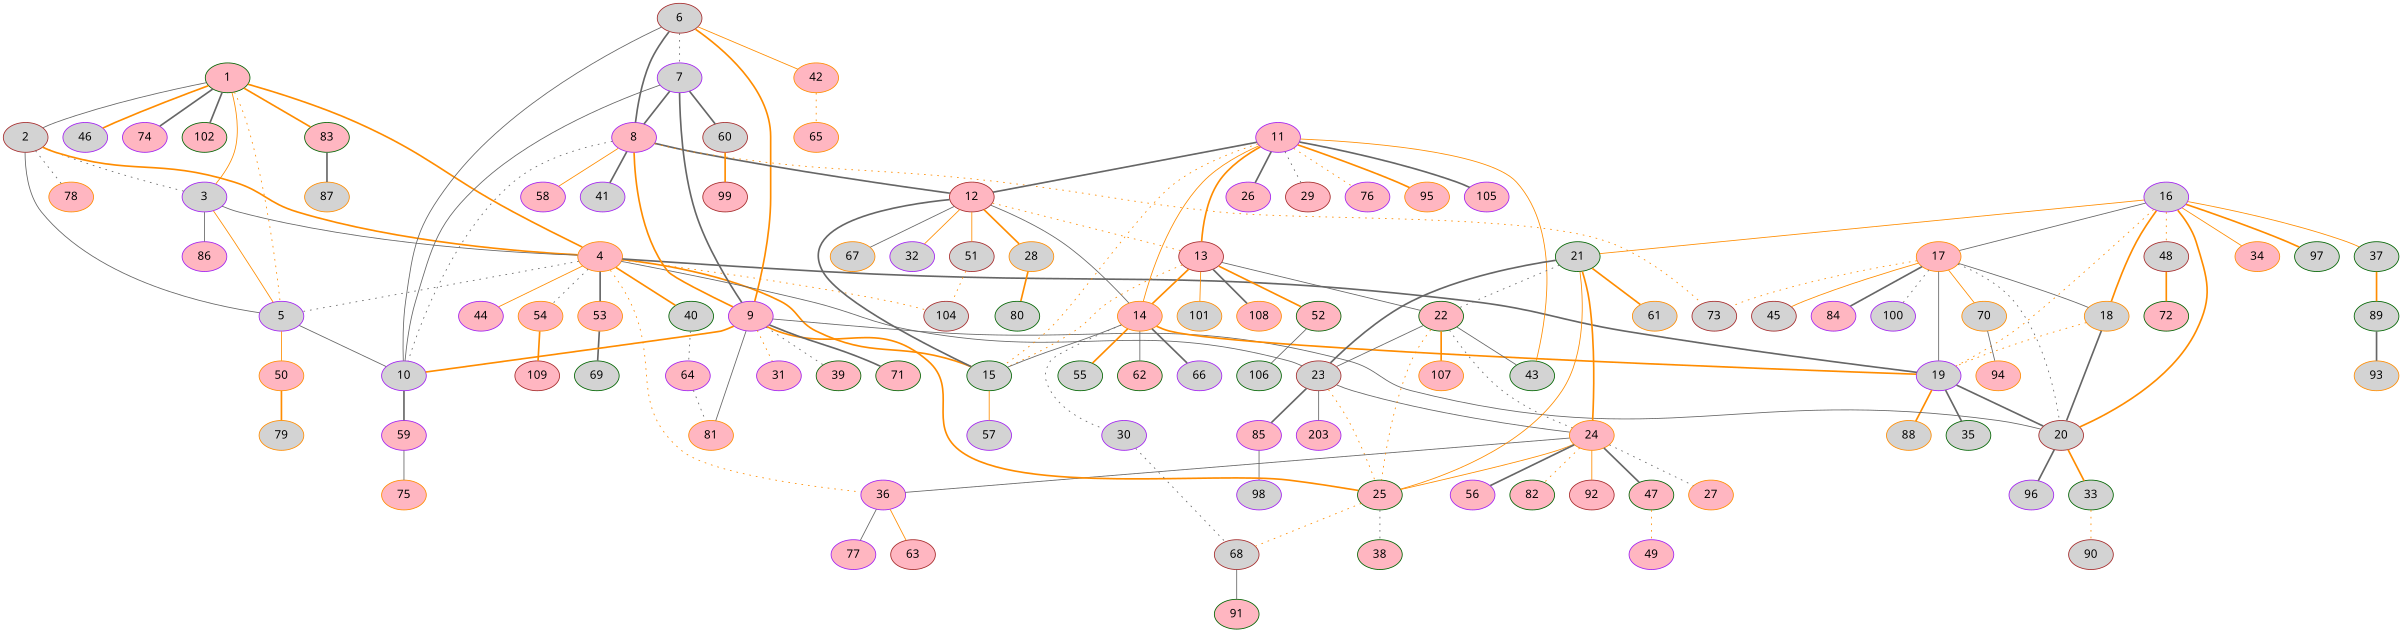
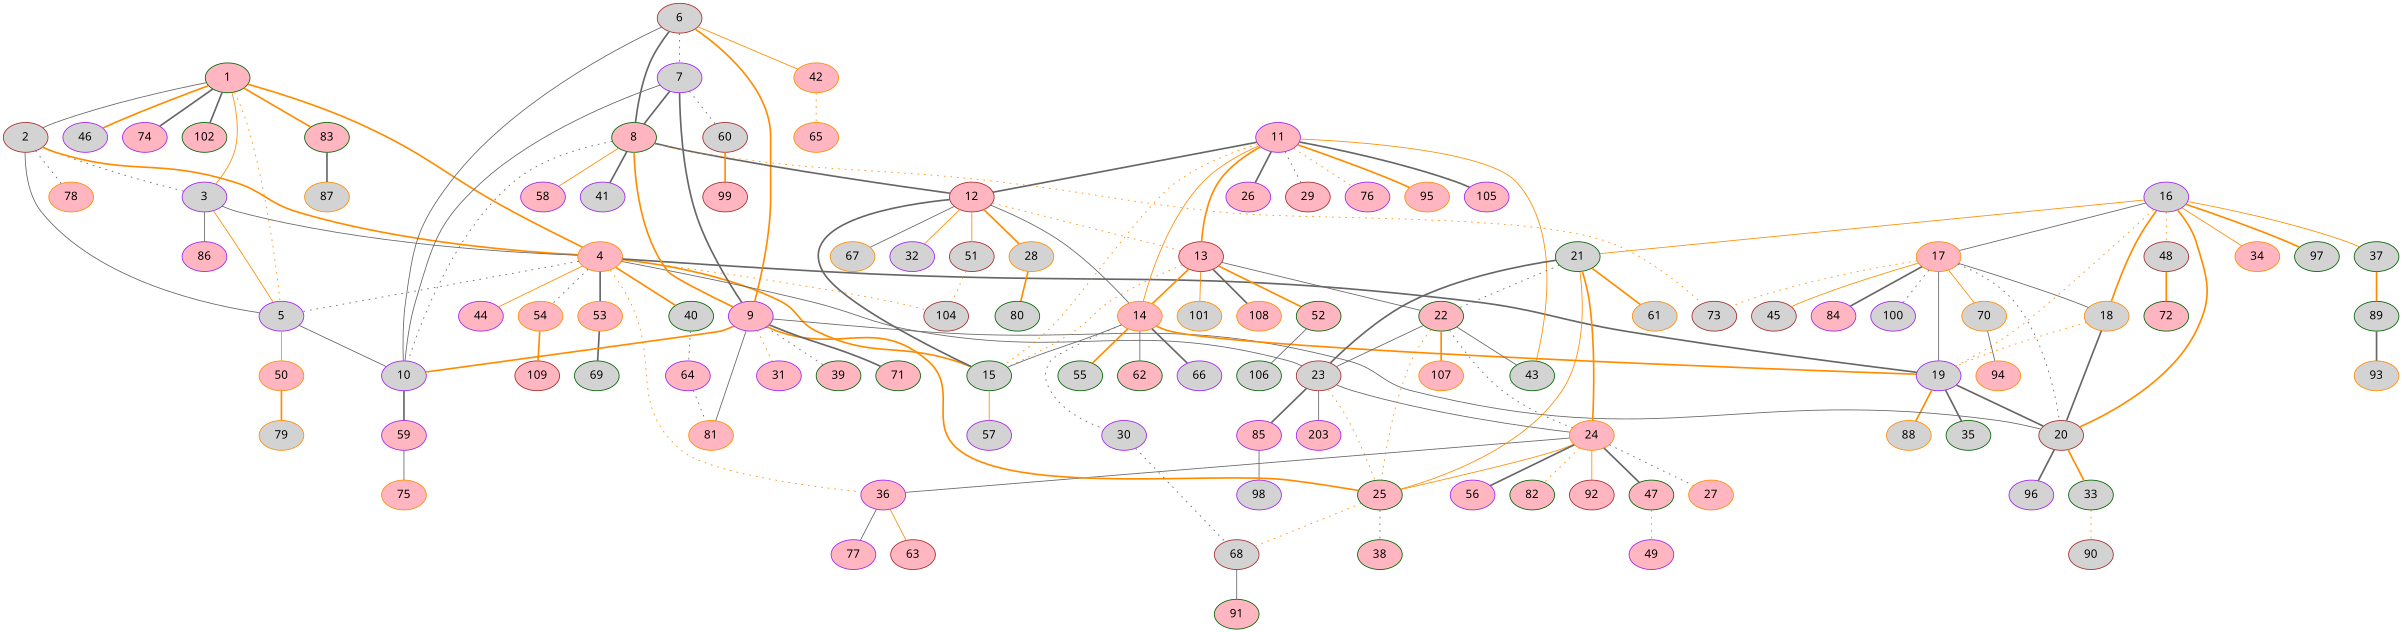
edge "7" -- "60": style bold -> dotted
node "8": color purple -> darkgreen
